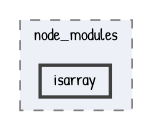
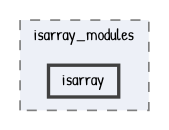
cluster "node_modules": label "node_modules" -> "isarray_modules"
